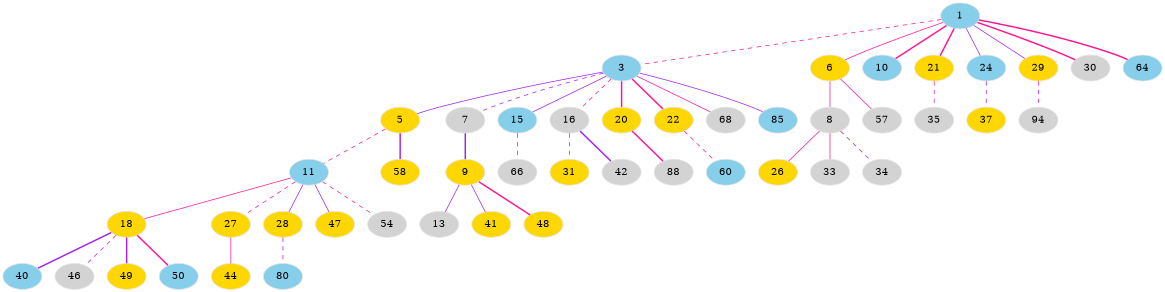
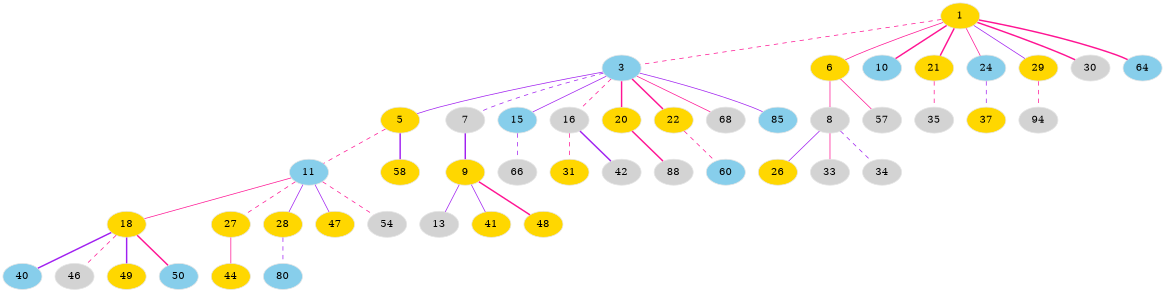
node "1": fillcolor skyblue -> gold
edge "1" -- "24": color purple -> deeppink
edge "8" -- "26": color deeppink -> purple
